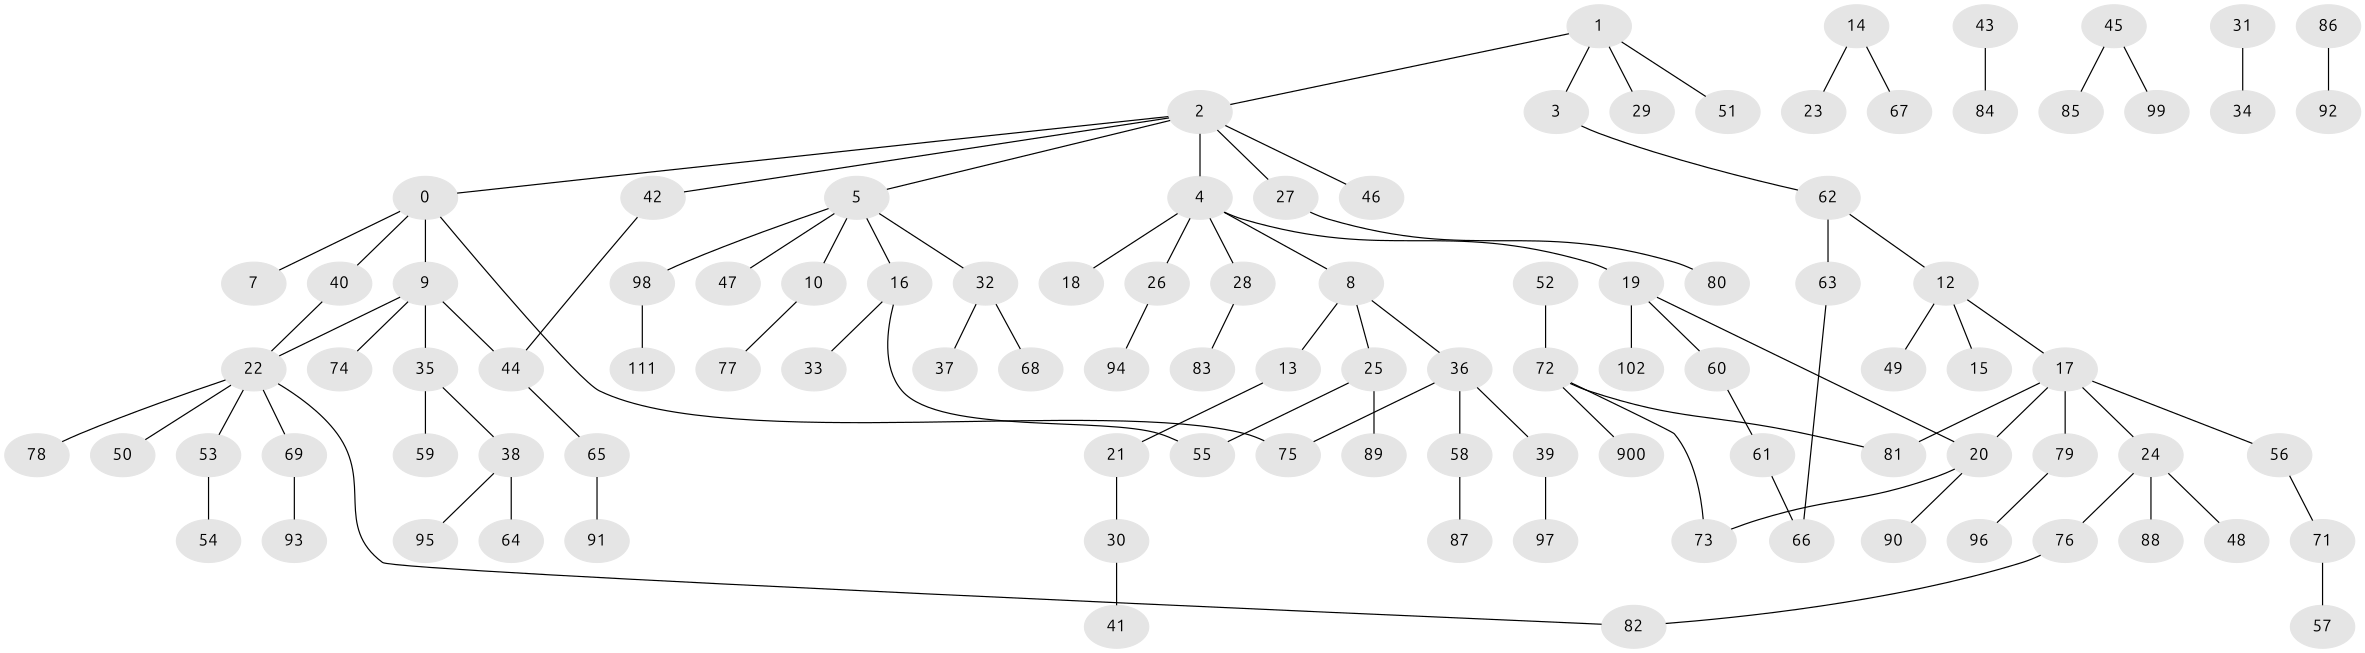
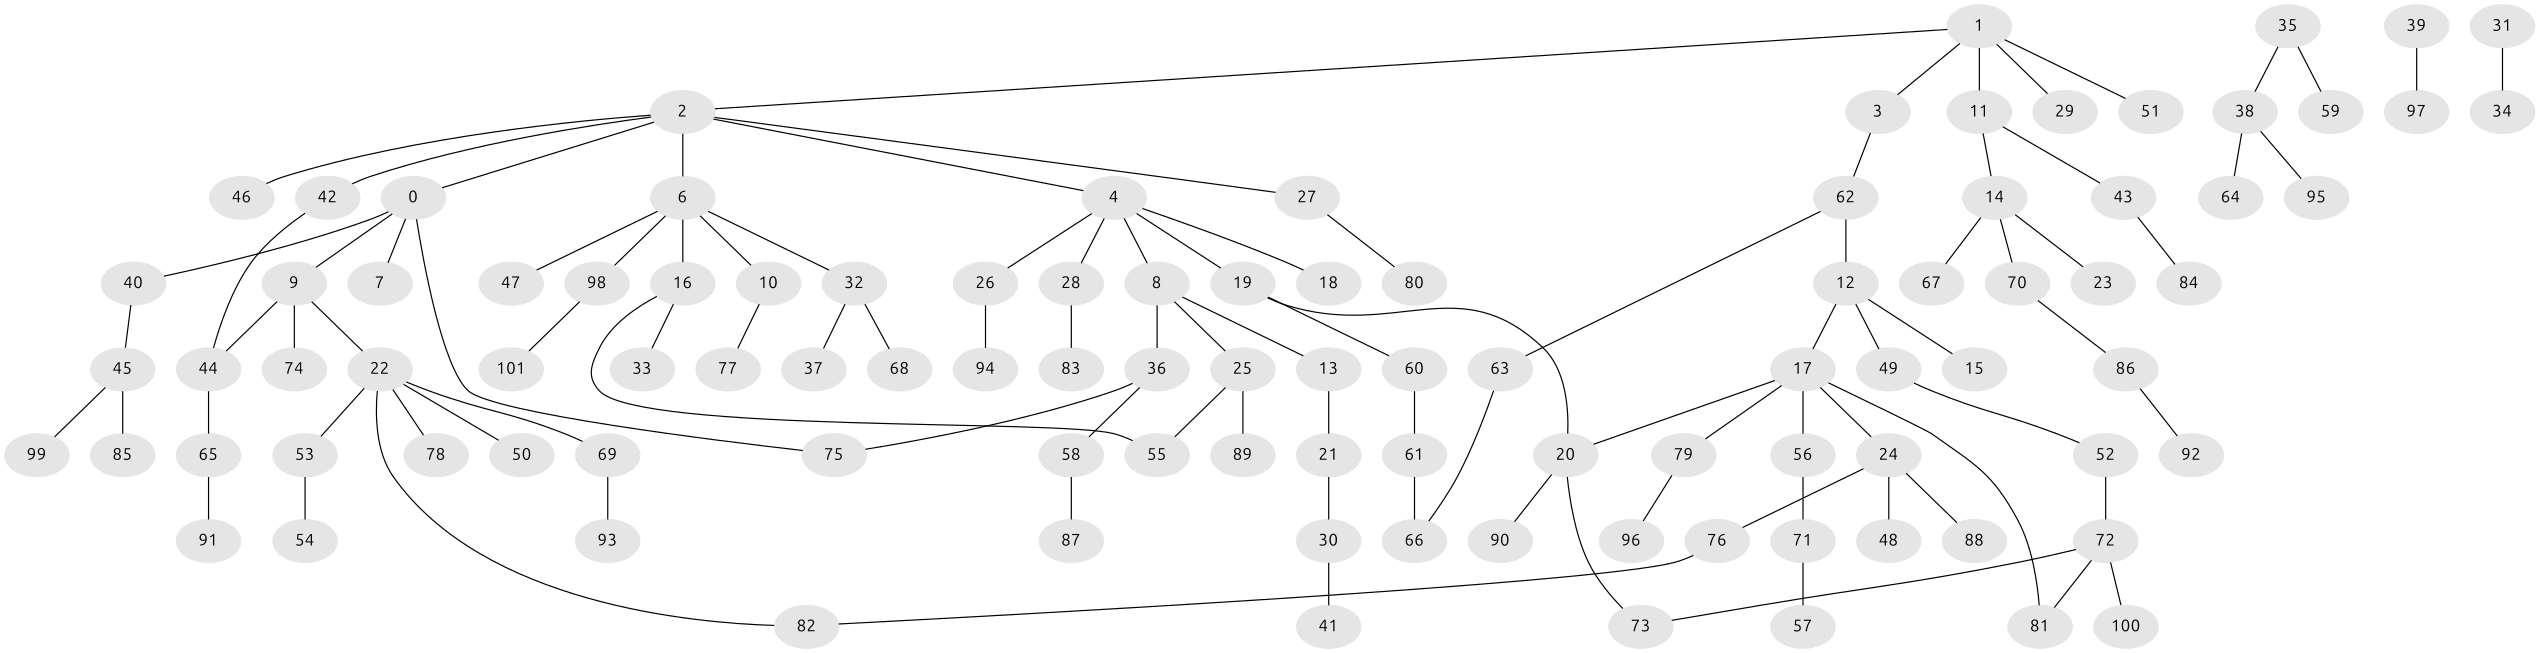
node "11": added
node "5": label "5" -> "6"
node "70": added
edge "40" -- "22": now "40" -- "45"
edge "9" -- "35": removed
node "111": label "111" -> "101"
node "102": removed
edge "36" -- "39": removed
edge "49" -- "52": added
node "900": label "900" -> "100"
